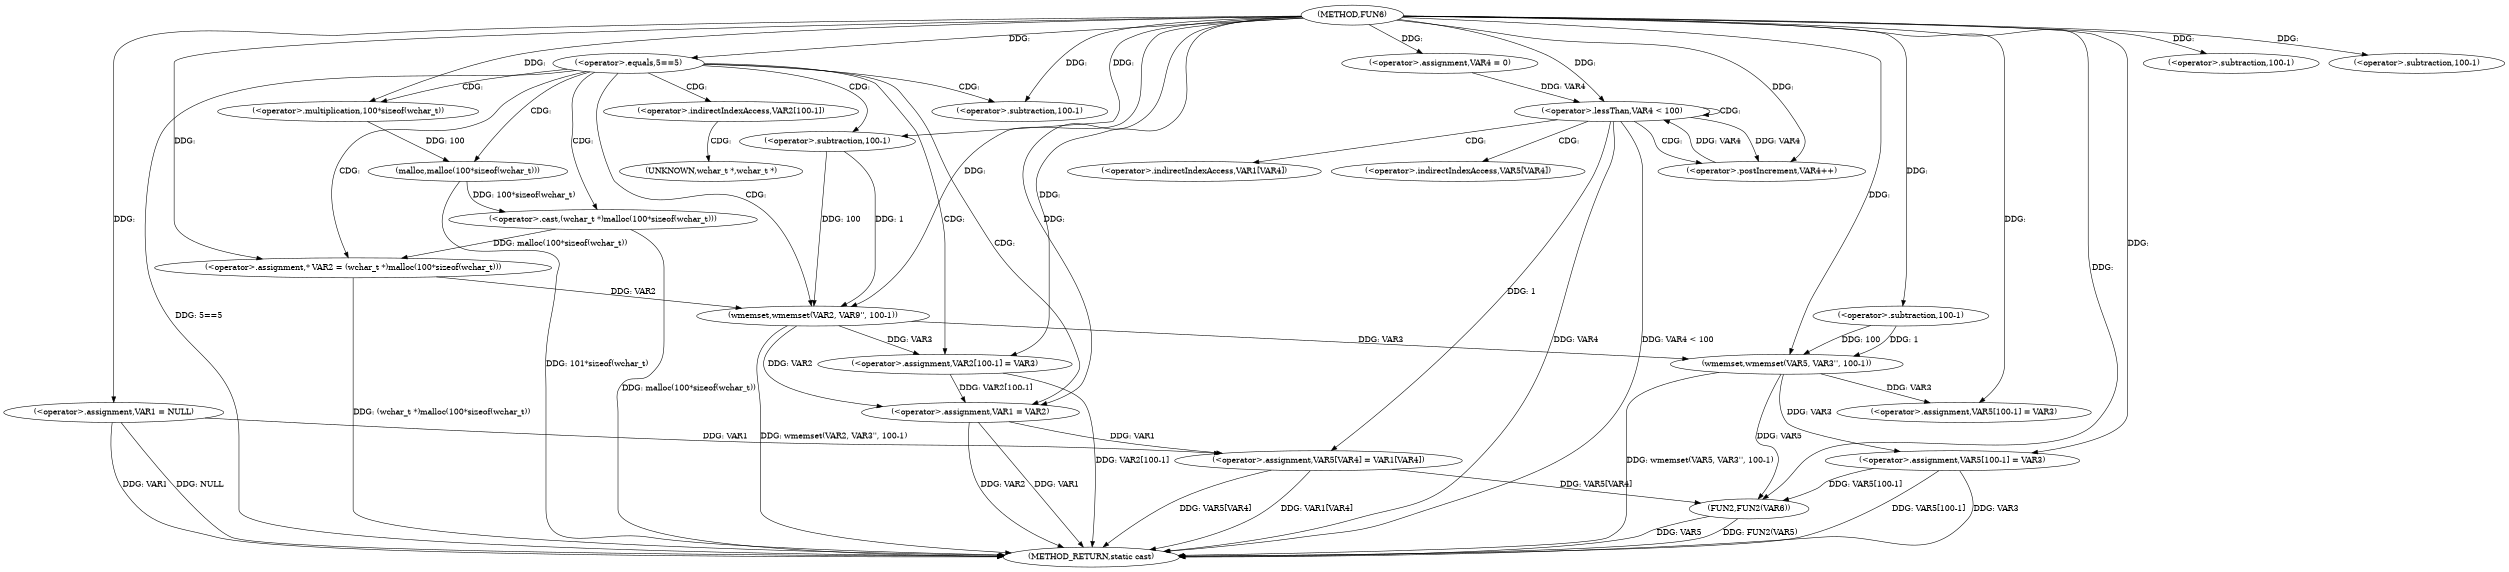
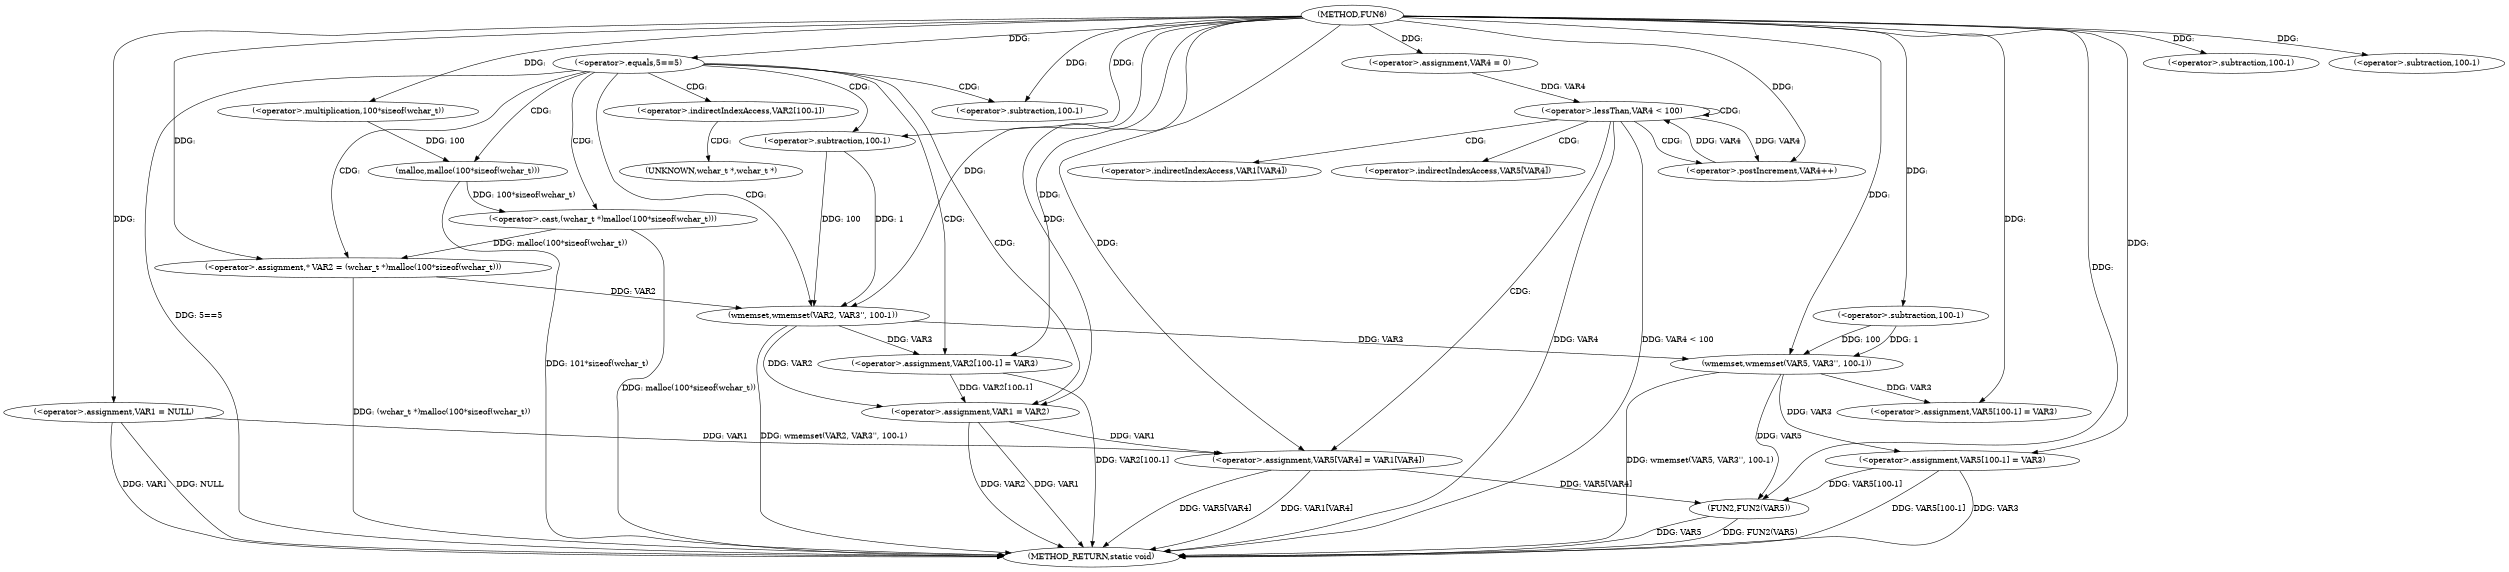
edge "(METHOD,FUN6)" -> "(<operator>.lessThan,VAR4 < 100)": now "(METHOD,FUN6)" -> "(<operator>.assignment,VAR5[VAR4] = VAR1[VAR4])"
edge "(<operator>.equals,5==5)" -> "(<operator>.multiplication,100*sizeof(wchar_t))": removed, label "CDG:"
edge "(<operator>.lessThan,VAR4 < 100)" -> "(<operator>.assignment,VAR5[VAR4] = VAR1[VAR4])": label "DDG: 1" -> "CDG: "
node "(wmemset,wmemset(VAR2, VAR9'', 100-1))": label "(wmemset,wmemset(VAR2, VAR9'', 100-1))" -> "(wmemset,wmemset(VAR2, VAR3'', 100-1))"
node "(FUN2,FUN2(VAR6))": label "(FUN2,FUN2(VAR6))" -> "(FUN2,FUN2(VAR5))"
node "(METHOD_RETURN,static cast)": label "(METHOD_RETURN,static cast)" -> "(METHOD_RETURN,static void)"
